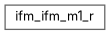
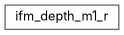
node "ifm_ifm_m1_r": label "ifm_ifm_m1_r" -> "ifm_depth_m1_r"
